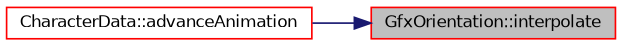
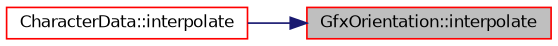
node "CharacterData::advanceAnimation": label "CharacterData::advanceAnimation" -> "CharacterData::interpolate"
